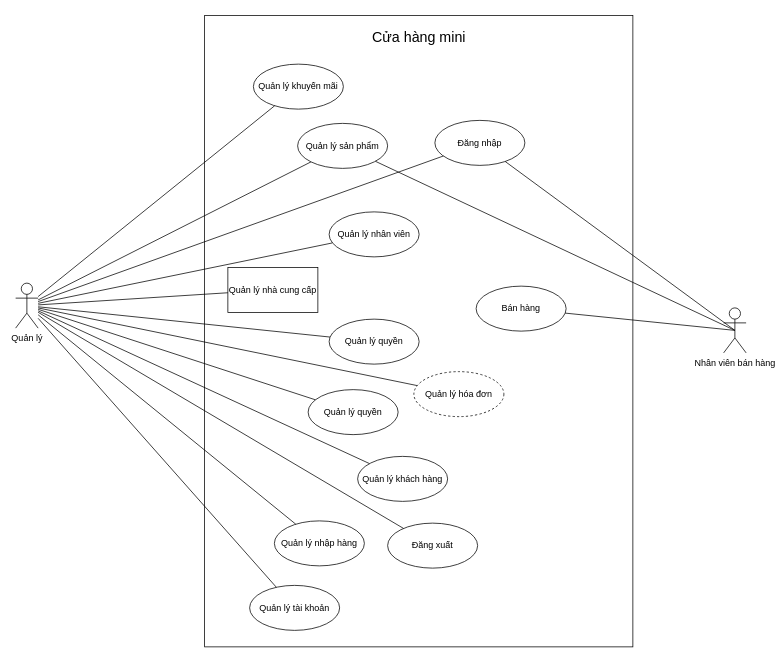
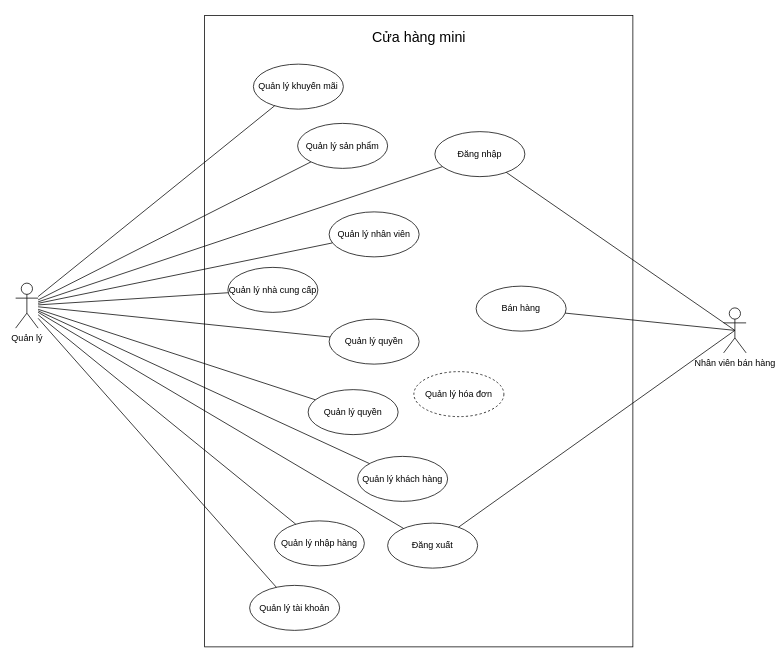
node "Đăng nhập": moved (480, 143) -> (480, 154)
edge "Quản lý sản phẩm" -- "Nhân viên bán hàng": now "Đăng xuất" -- "Nhân viên bán hàng"
node "Quản lý nhà cung cấp": shape rectangle -> ellipse
edge "Quản lý" -- "Quản lý hóa đơn": removed
